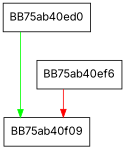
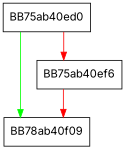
edge "BB75ab40ed0" -> "BB75ab40ef6": added
node "BB75ab40f09": label "BB75ab40f09" -> "BB78ab40f09"
